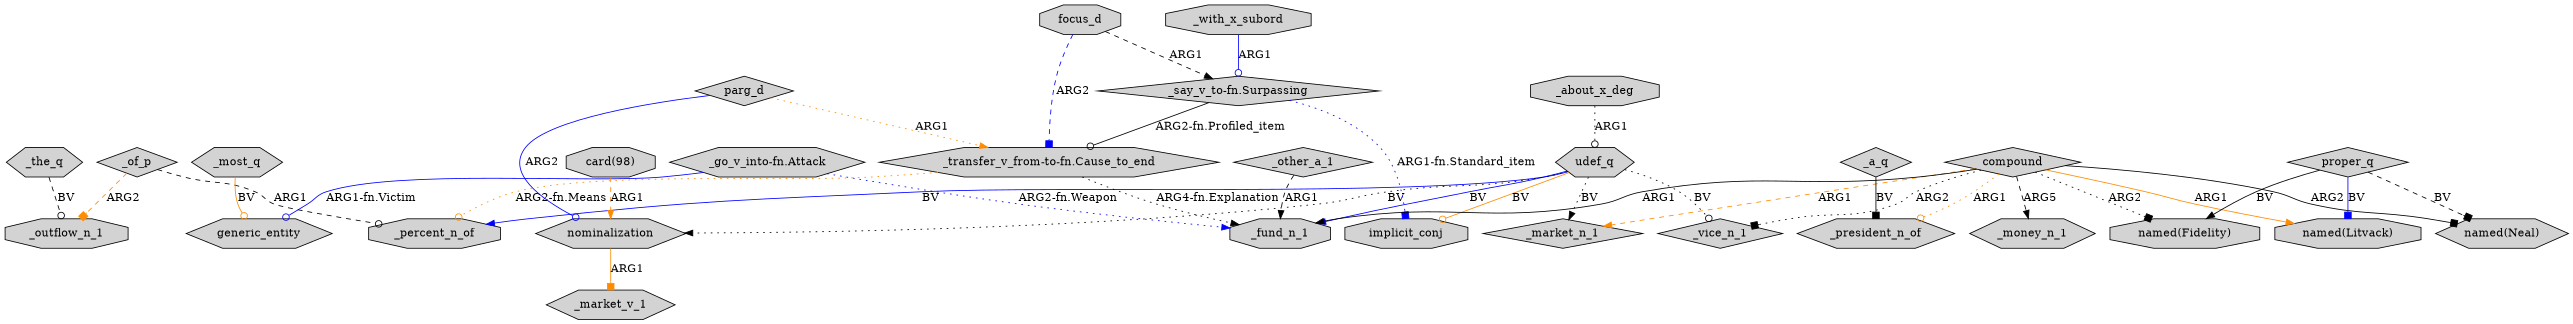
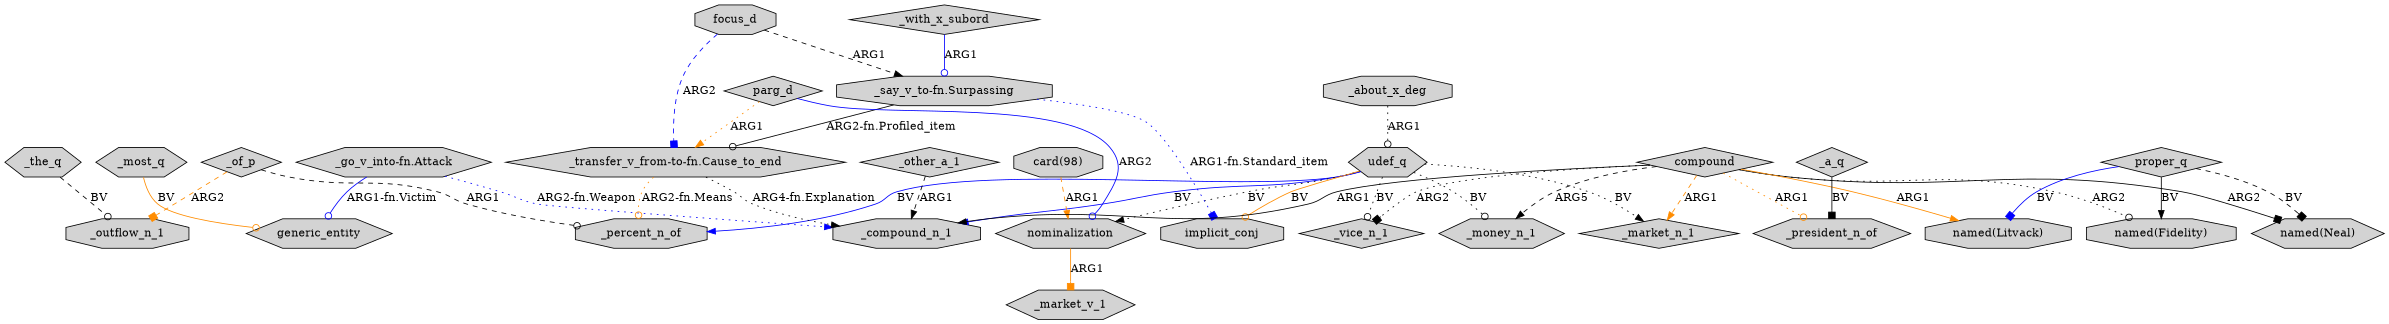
node "_with_x_subord": shape octagon -> diamond
node "_say_v_to-fn.Surpassing": shape diamond -> octagon
edge "udef_q" -> "_money_n_1": added, label "BV"
edge "compound" -> "named(Fidelity)": arrowhead box -> odot
node "_fund_n_1": label "_fund_n_1" -> "_compound_n_1"
